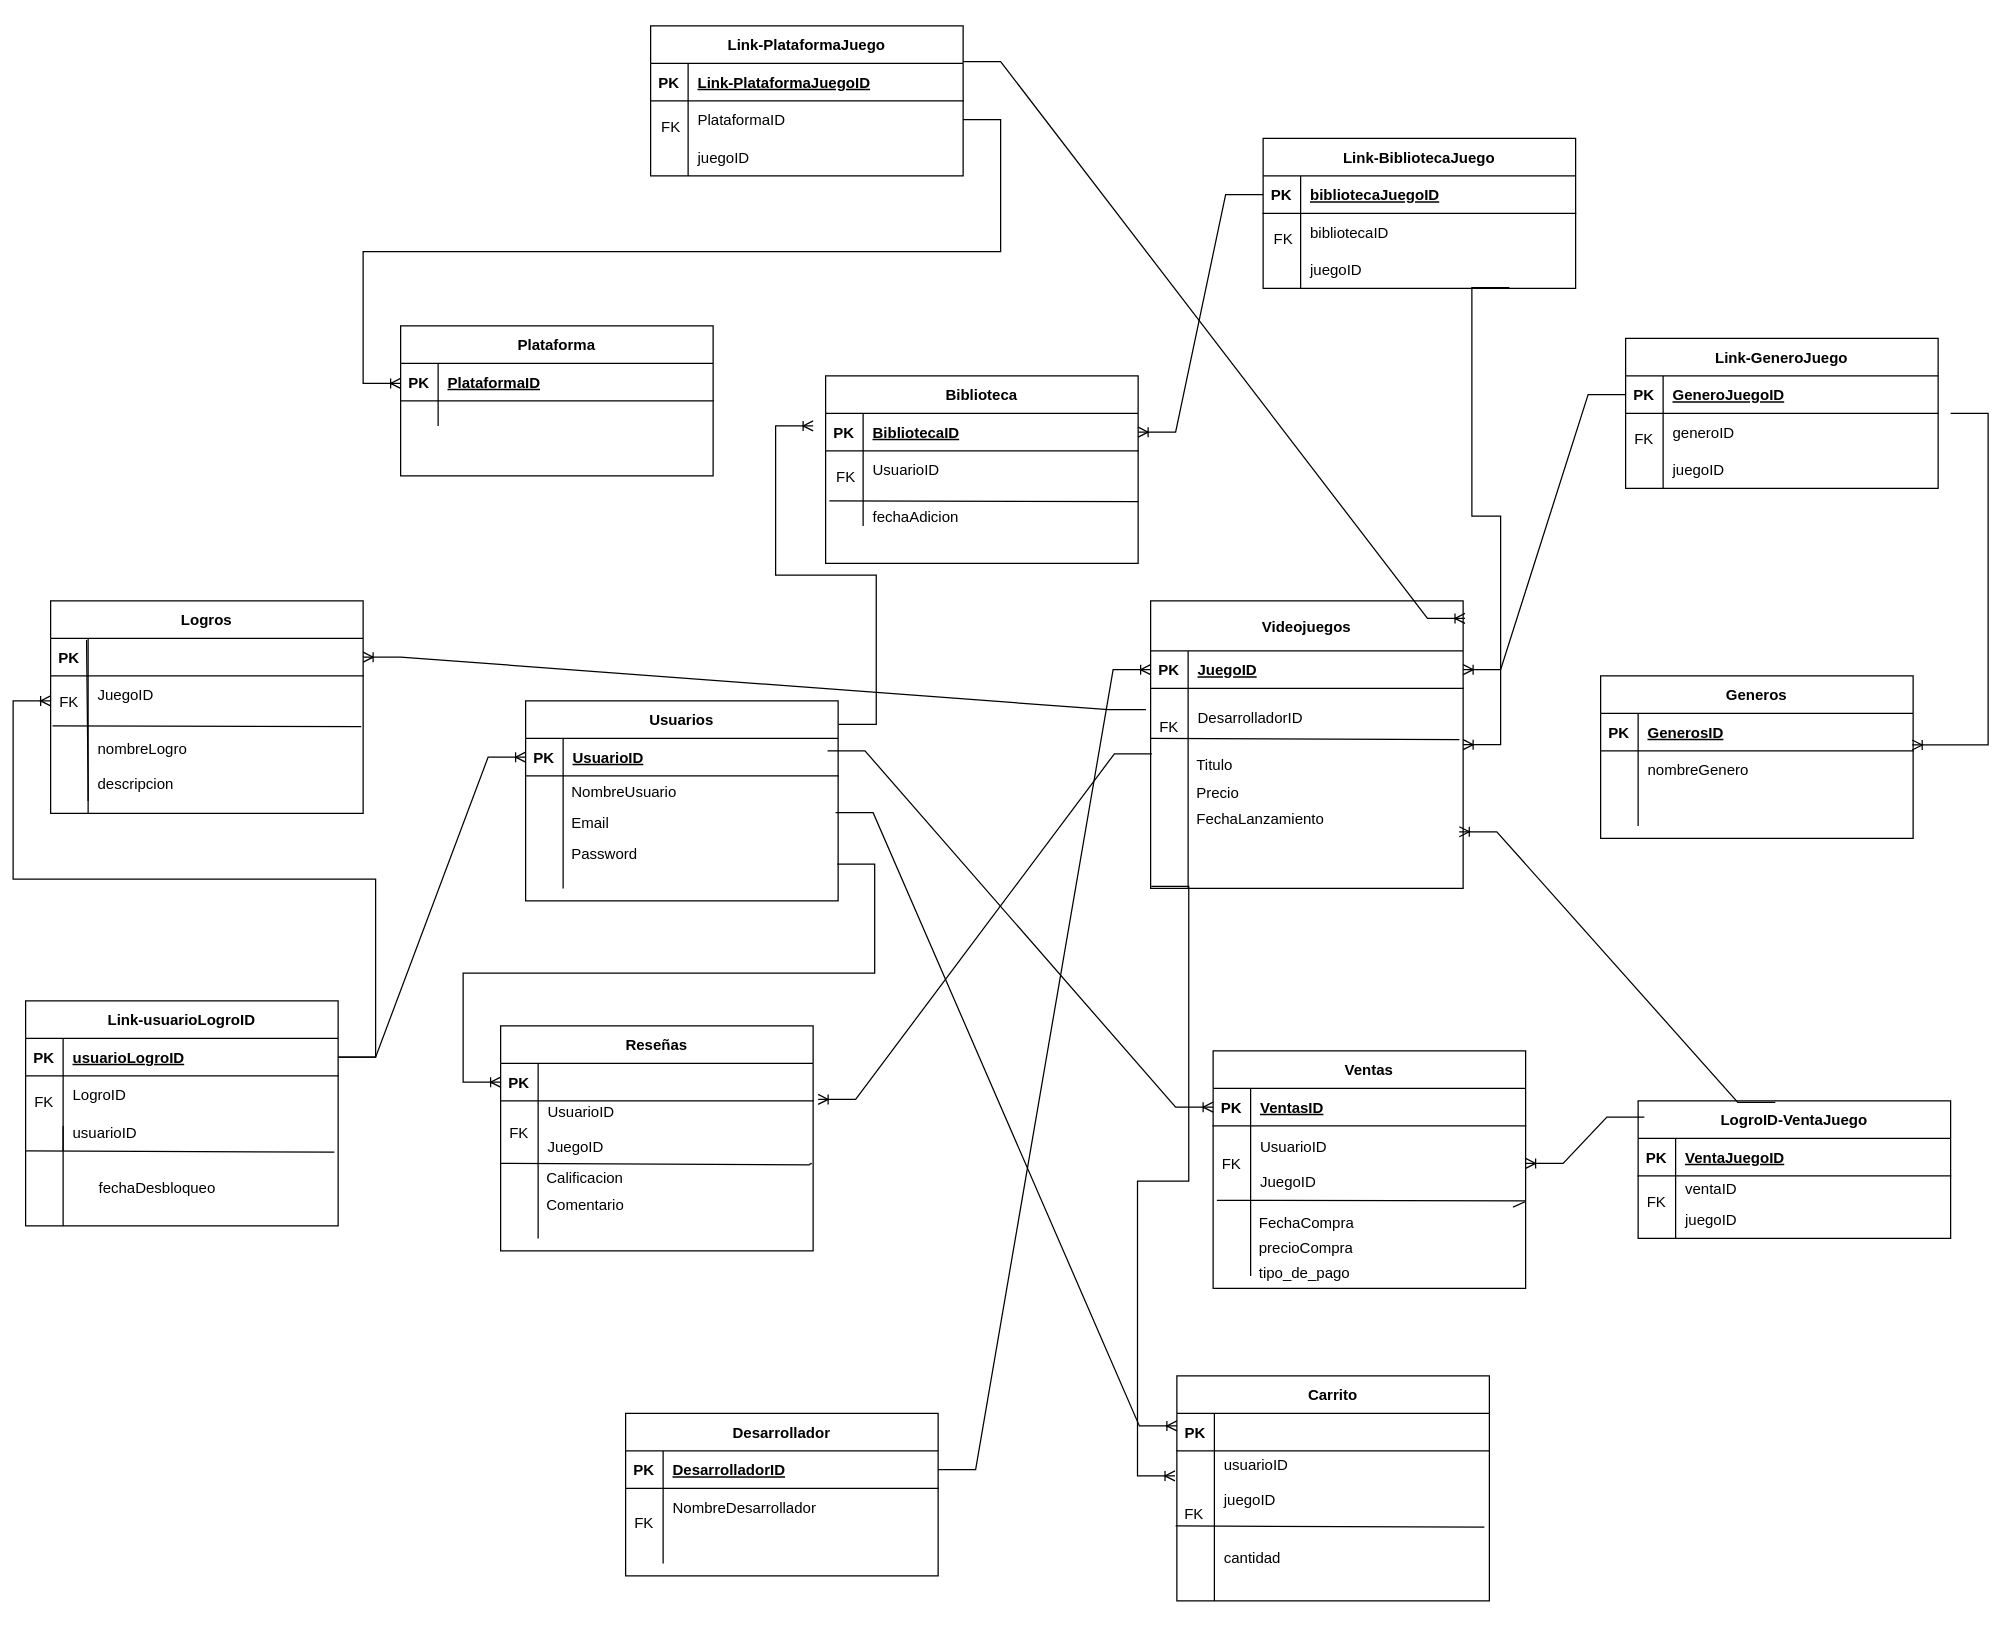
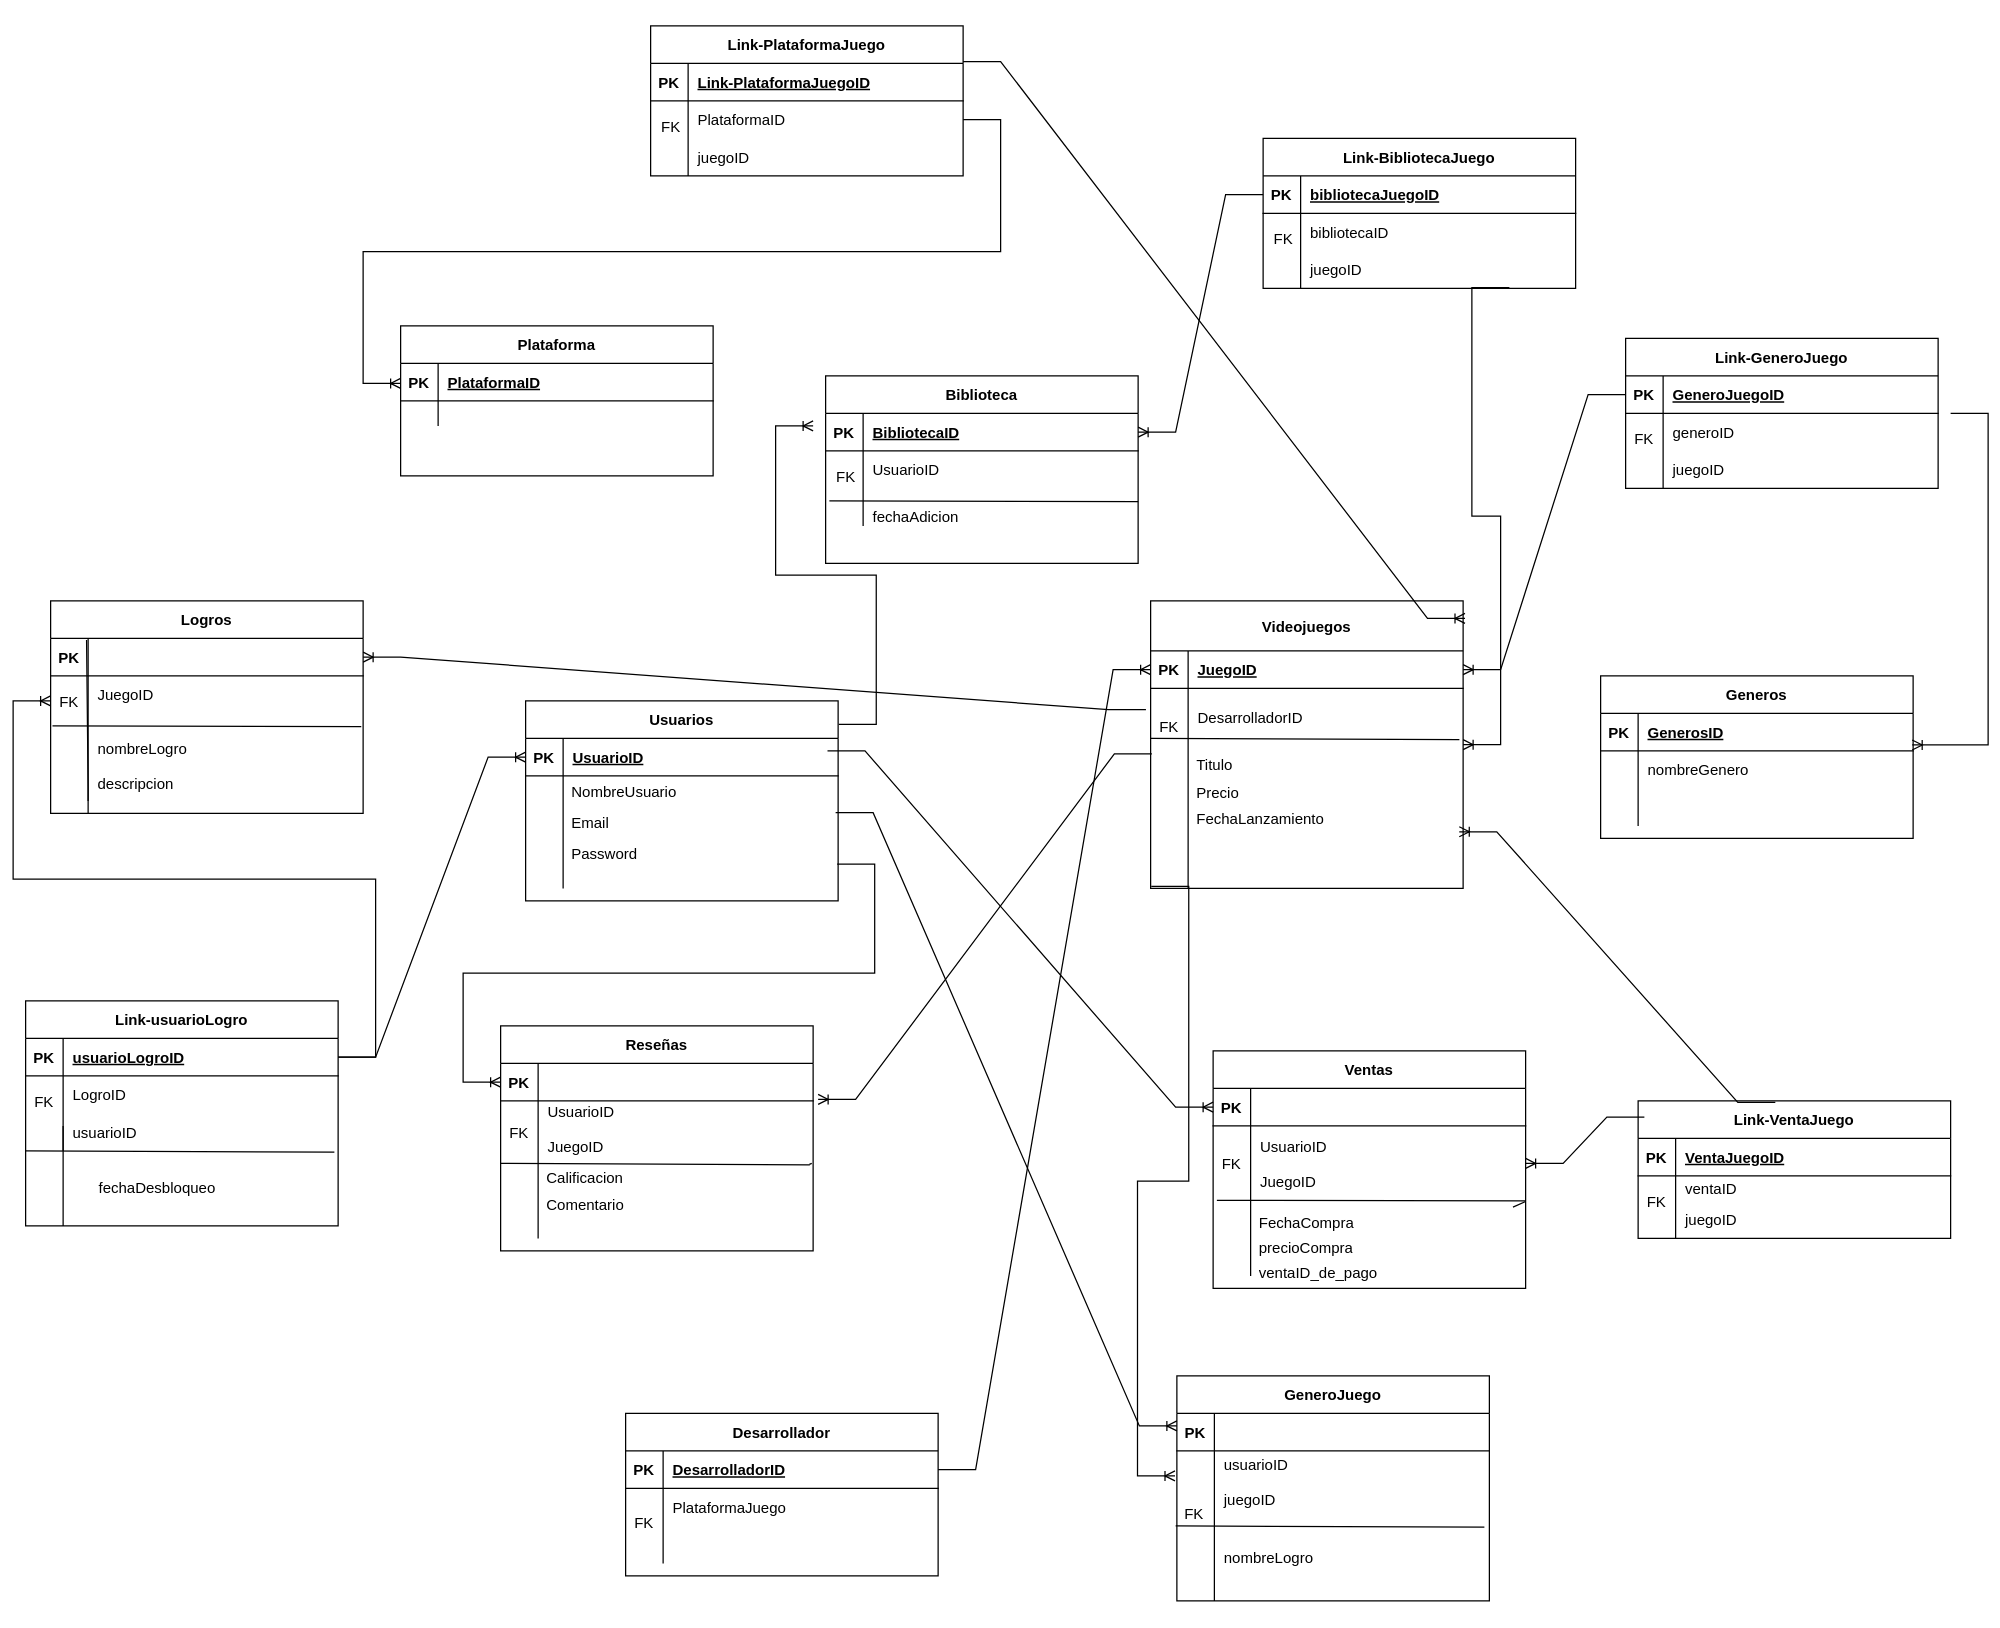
node "Link-usuarioLogroID": label "Link-usuarioLogroID" -> "Link-usuarioLogro"
node "VentasID": removed
node "LogroID-VentaJuego": label "LogroID-VentaJuego" -> "Link-VentaJuego"
node "tipo_de_pago": label "tipo_de_pago" -> "ventaID_de_pago"
node "Carrito": label "Carrito" -> "GeneroJuego"
node "NombreDesarrollador": label "NombreDesarrollador" -> "PlataformaJuego"
node "cantidad": label "cantidad" -> "nombreLogro"
